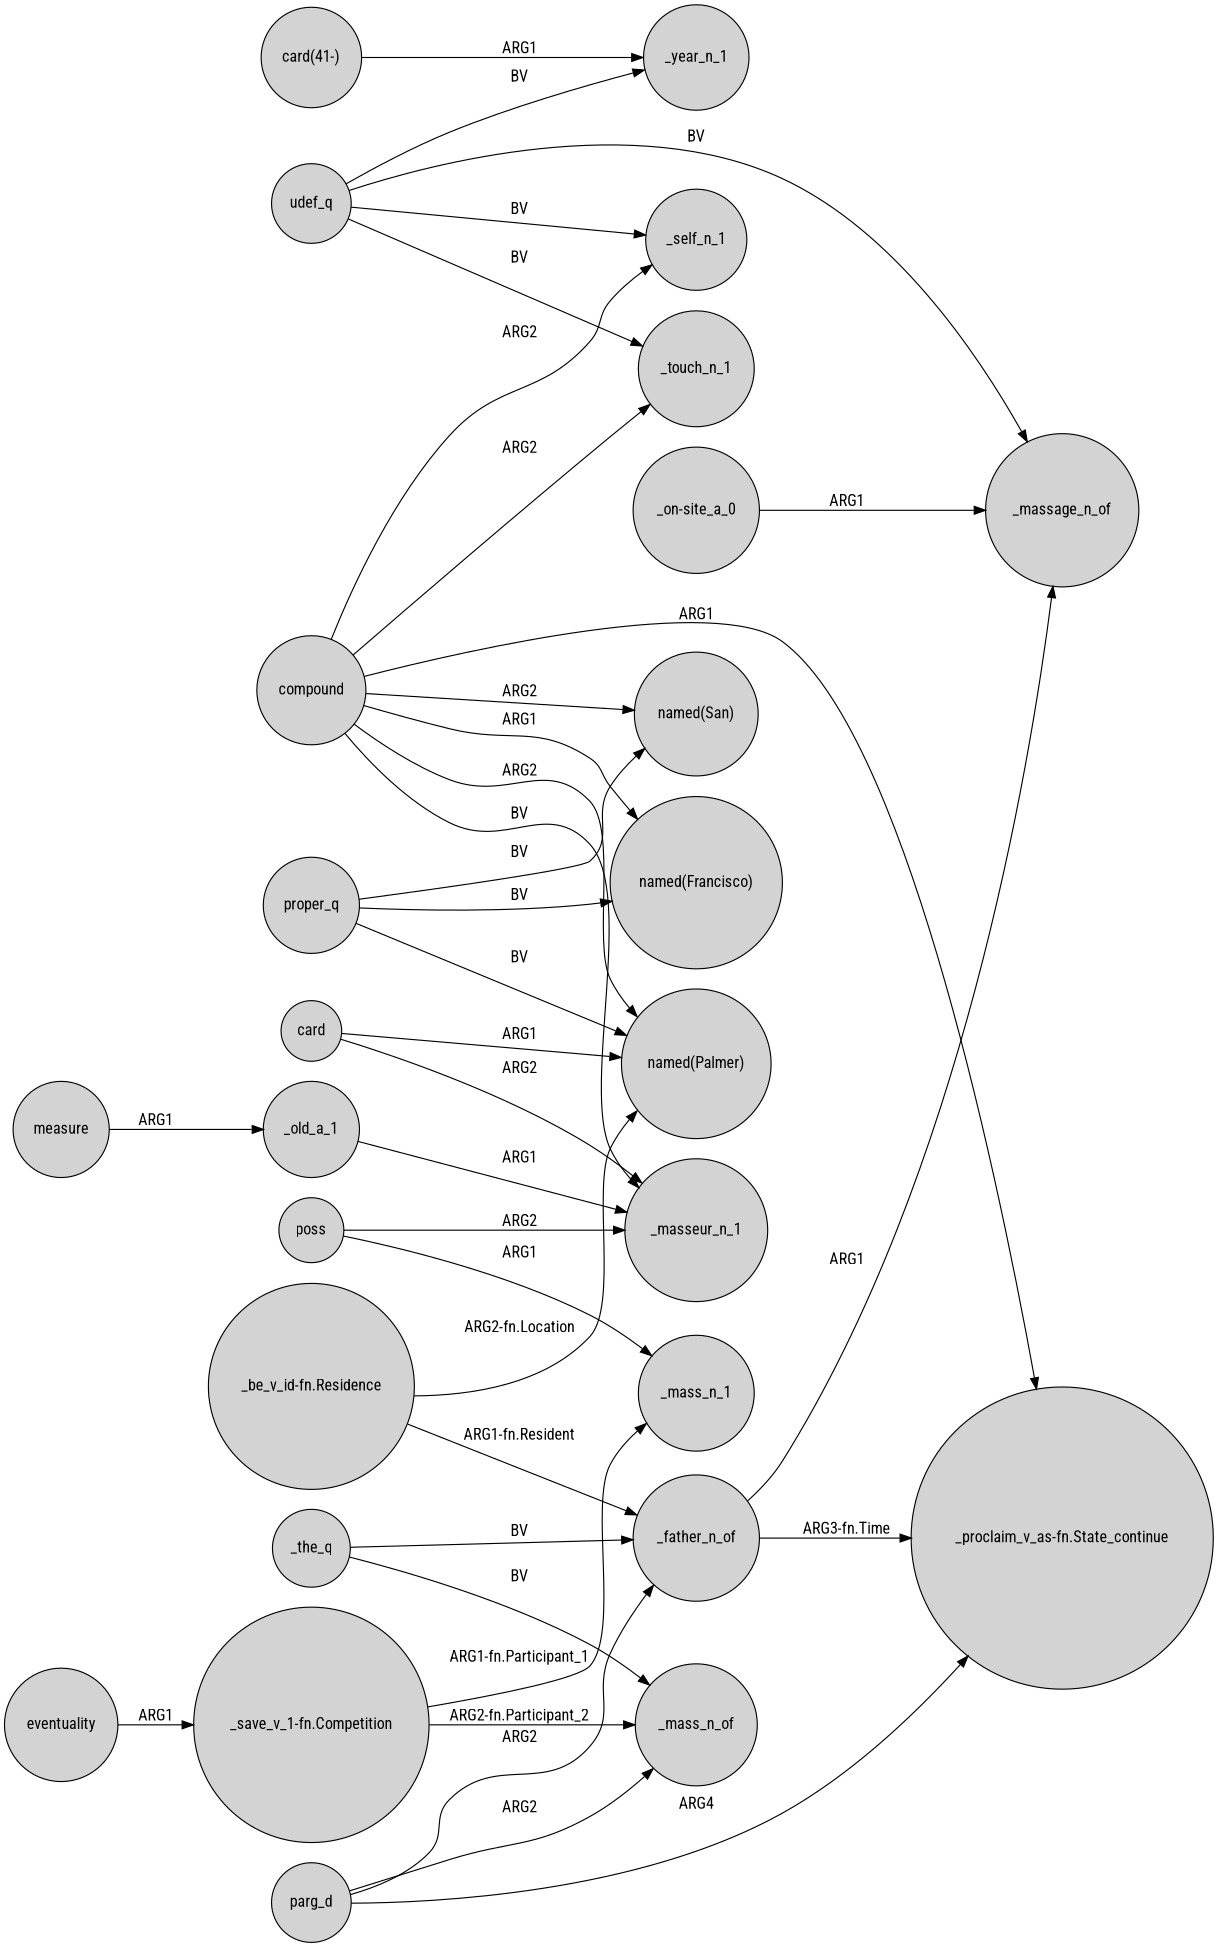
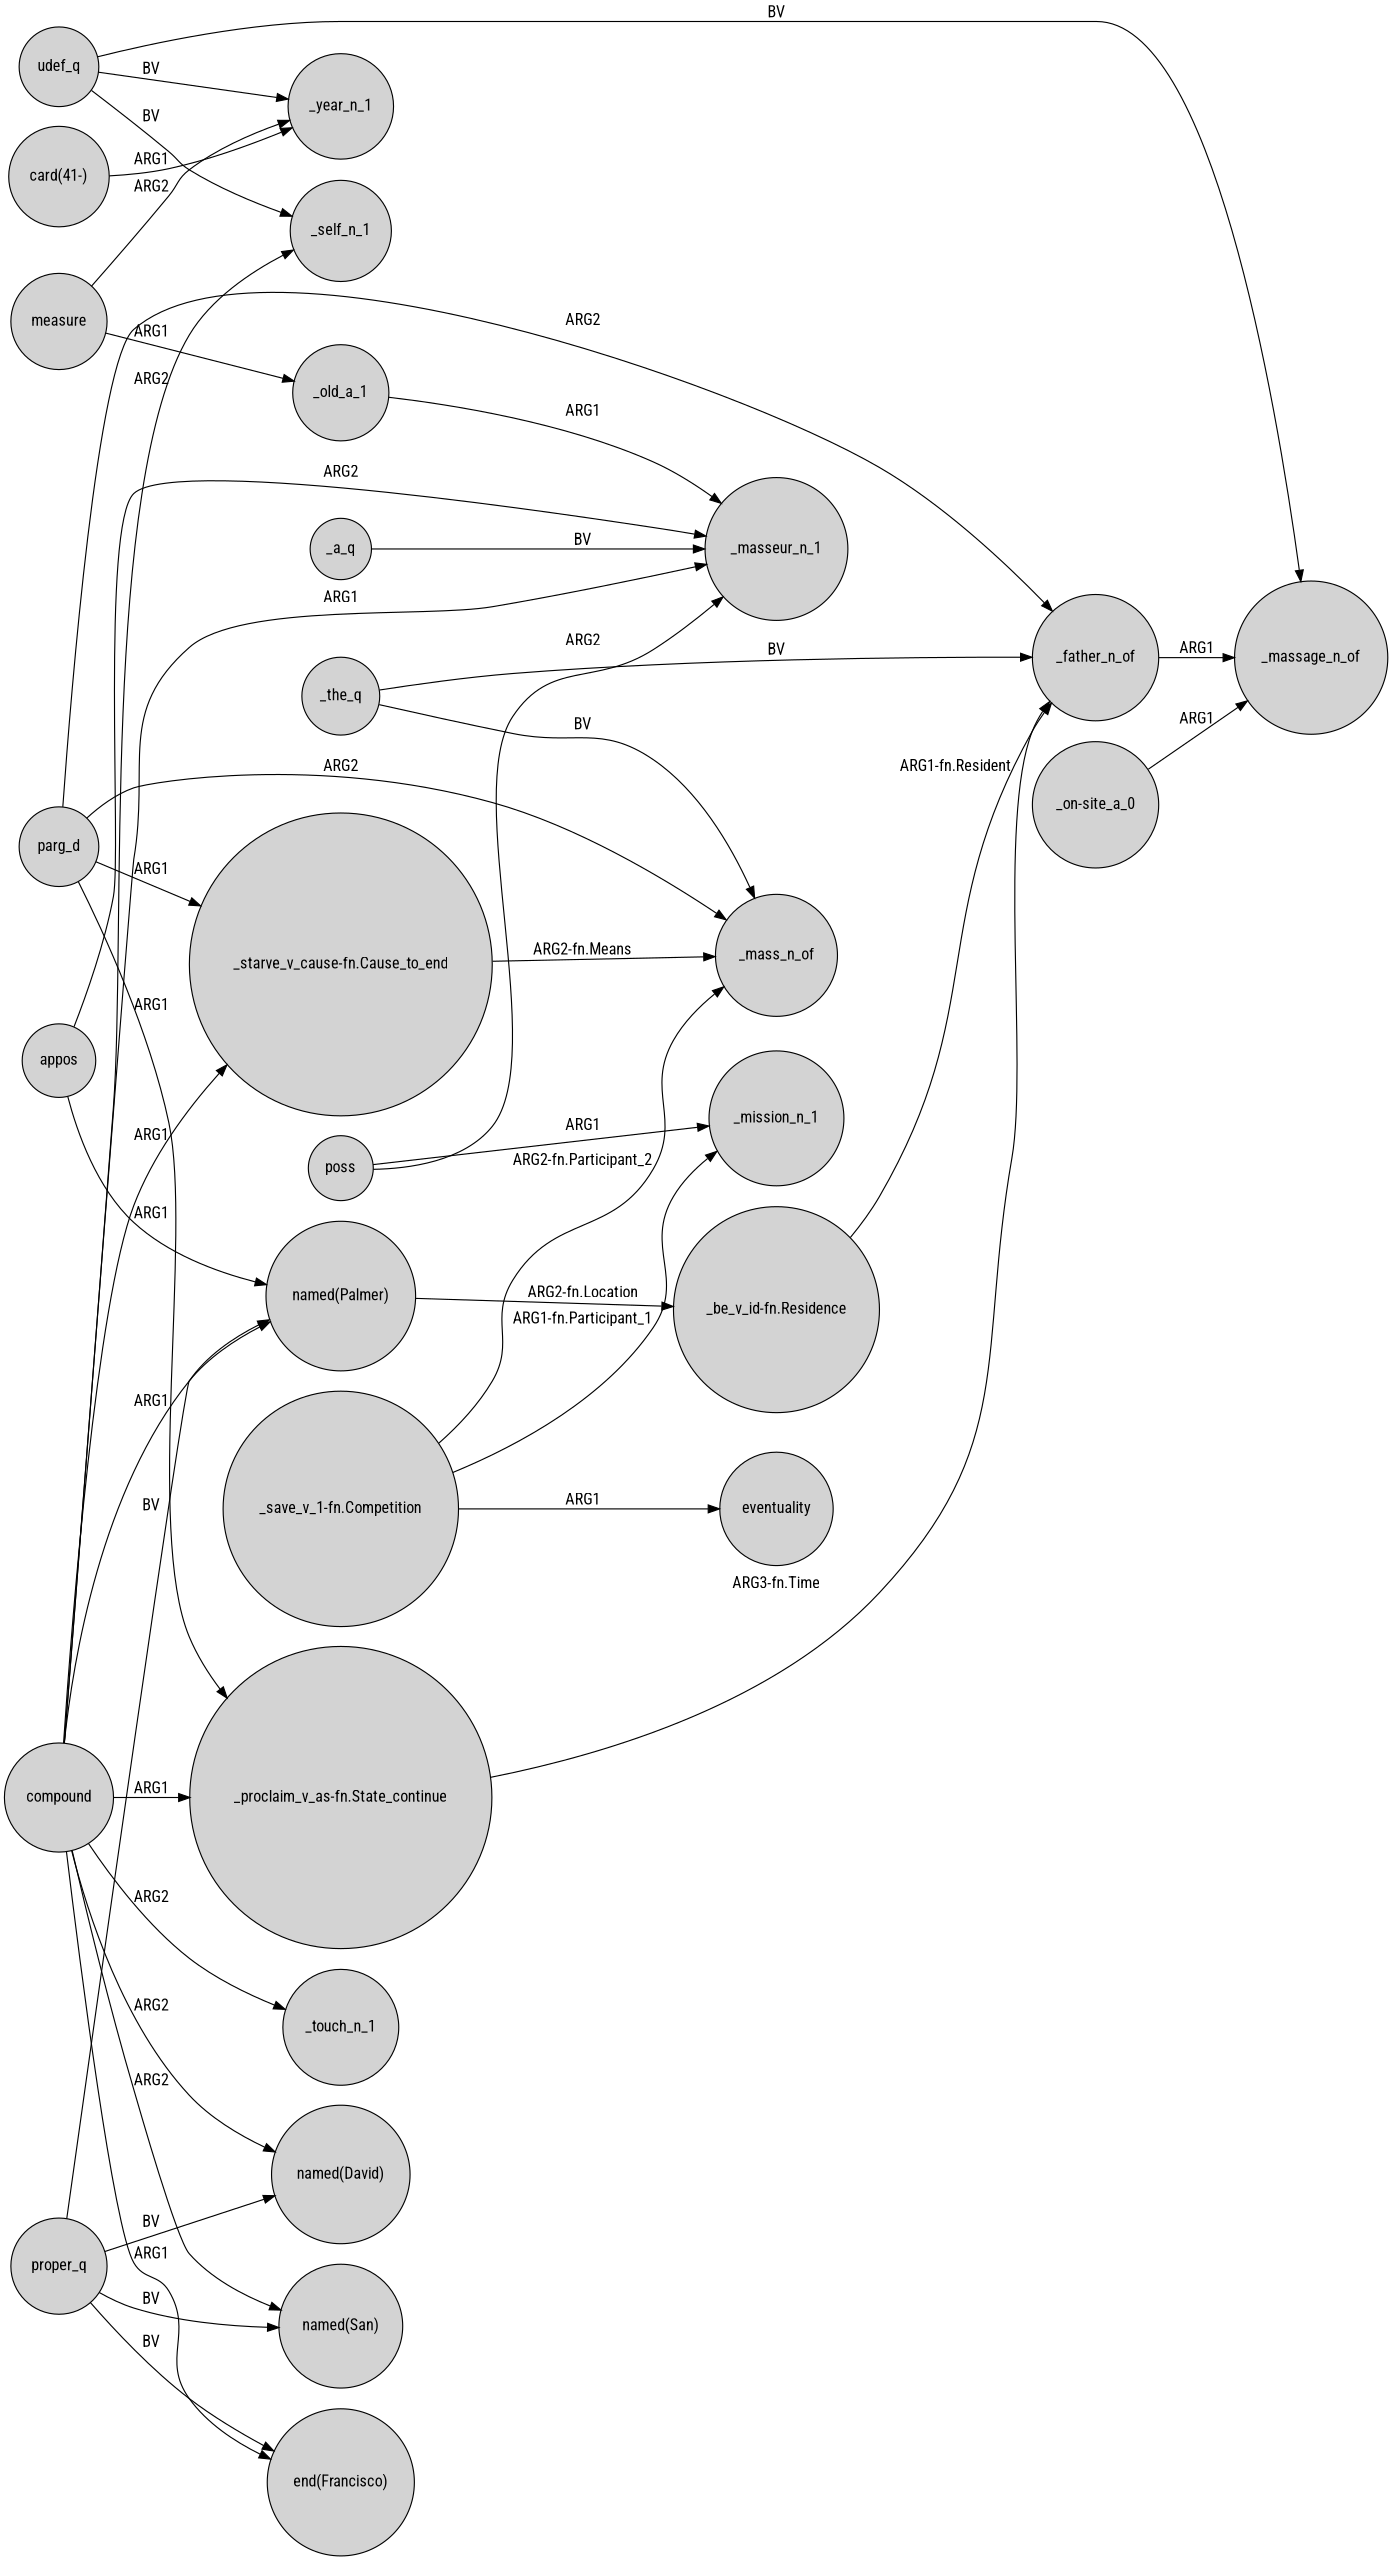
edge "measure" -> "_year_n_1": added, label "ARG2"
edge "udef_q" -> "_touch_n_1": removed, label "BV"
node "_a_q": added
edge "compound" -> "named(Palmer)": label "ARG2" -> "ARG1"
edge "compound" -> "_masseur_n_1": label "BV" -> "ARG1"
node "named(Francisco)": label "named(Francisco)" -> "end(Francisco)"
node "_starve_v_cause-fn.Cause_to_end": added
node "card": label "card" -> "appos"
edge "_be_v_id-fn.Residence" -> "named(Palmer)": reversed
node "_mass_n_1": label "_mass_n_1" -> "_mission_n_1"
edge "_father_n_of" -> "_proclaim_v_as-fn.State_continue": reversed
edge "eventuality" -> "_save_v_1-fn.Competition": reversed
edge "parg_d" -> "_proclaim_v_as-fn.State_continue": label "ARG4" -> "ARG1"
node "named(David)": added
